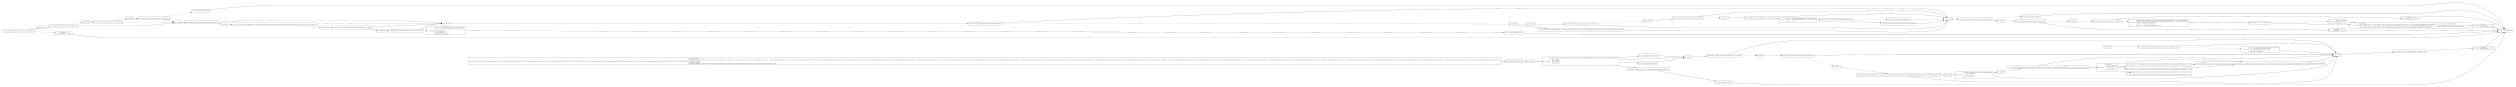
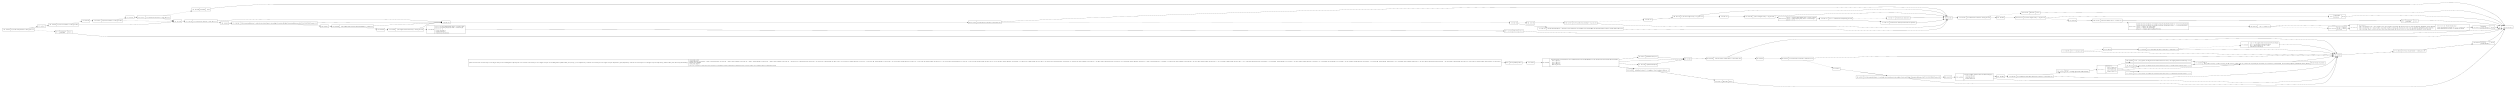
node "112: 0x009b": added
